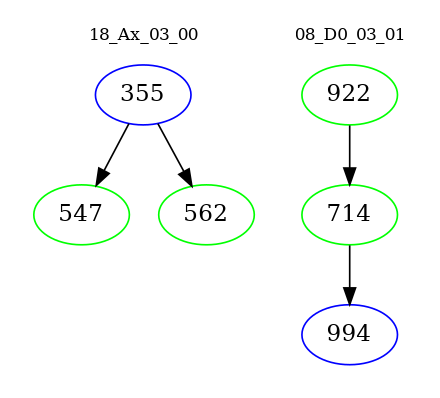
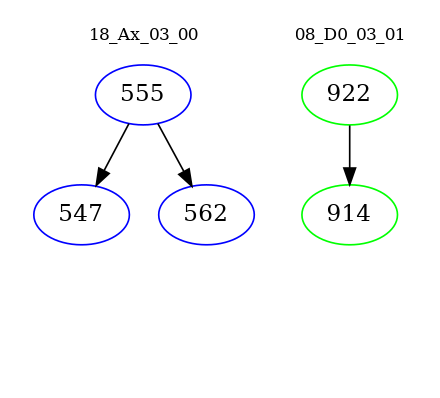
node "355": label "355" -> "555"
node "547": color green -> blue
node "562": color green -> blue
node "714": label "714" -> "914"
node "994": removed
